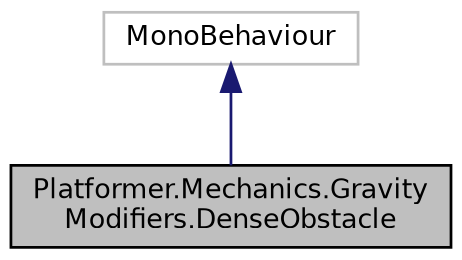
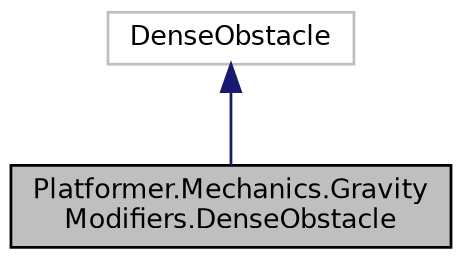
node "MonoBehaviour": label "MonoBehaviour" -> "DenseObstacle"
